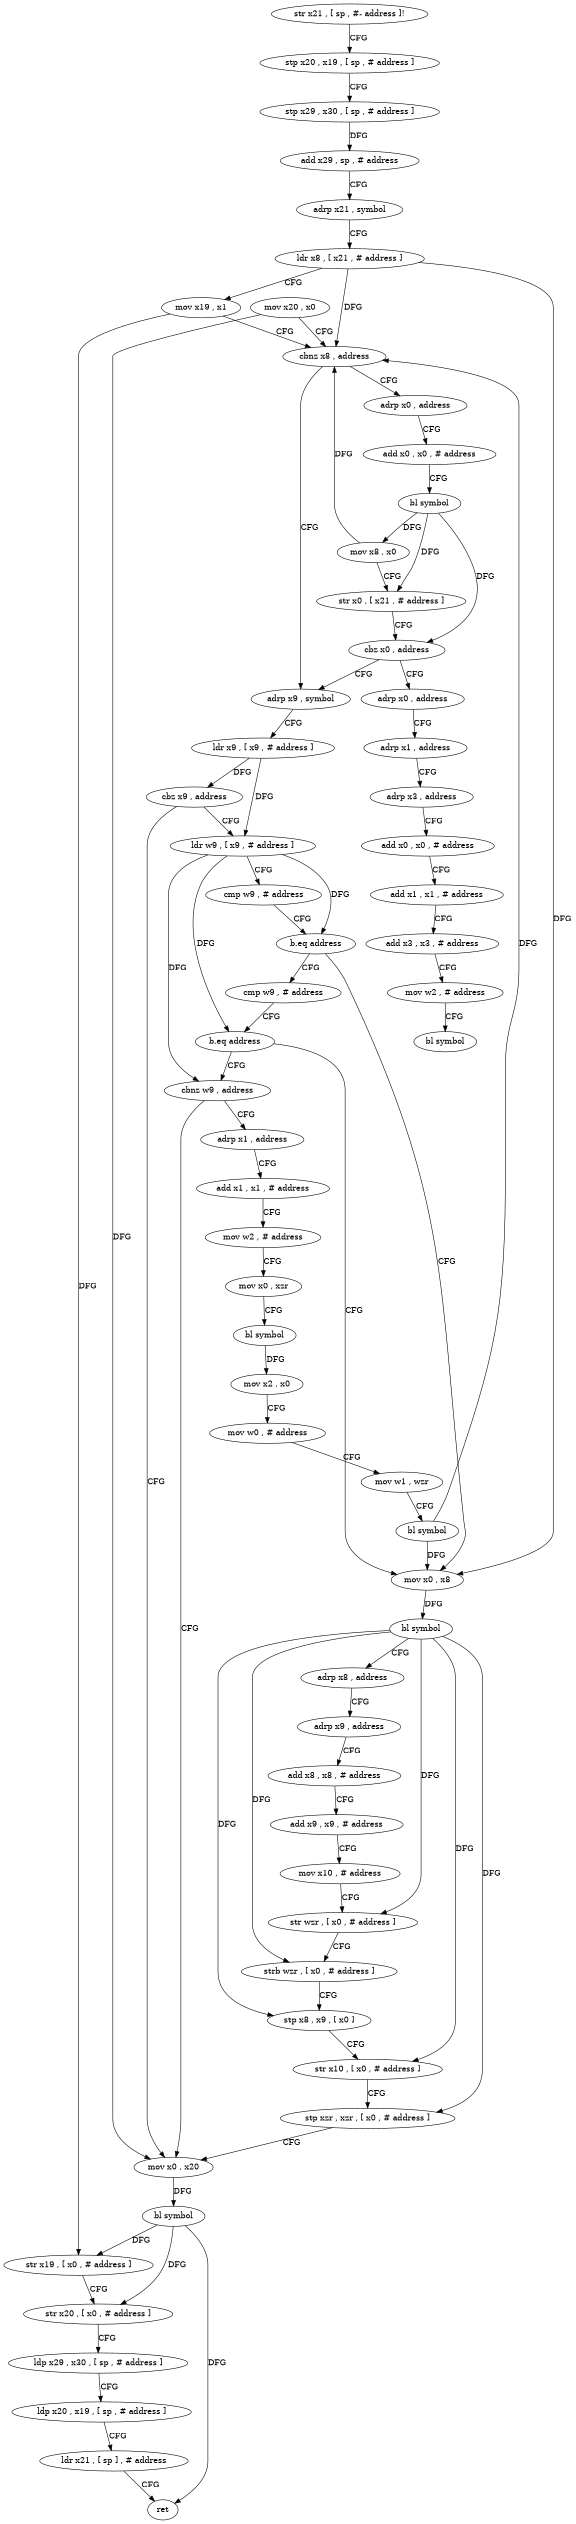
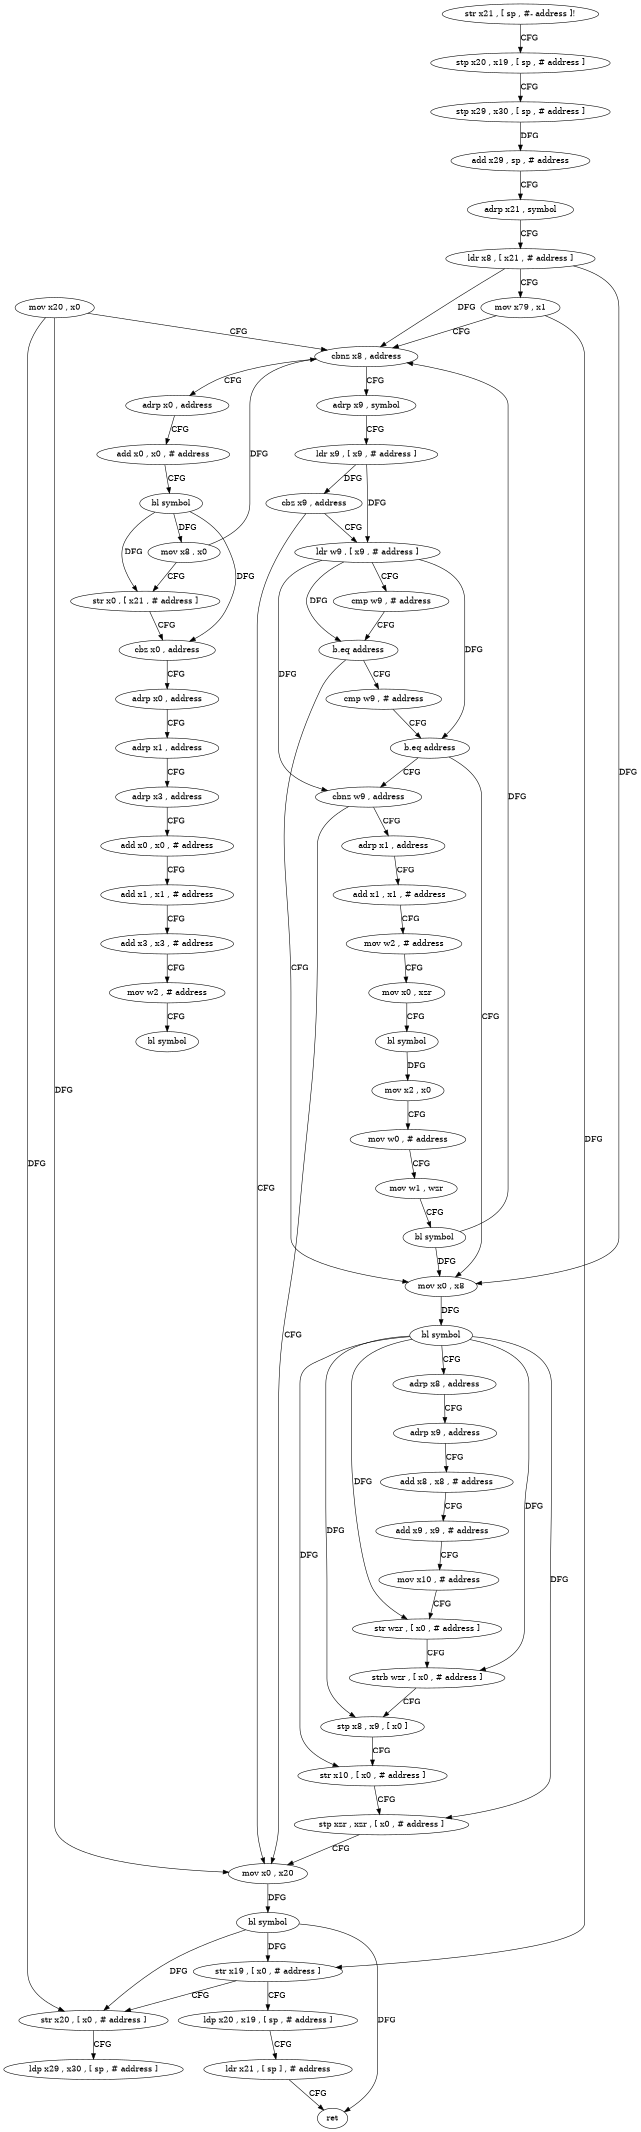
node "mov x19 , x1": label "mov x19 , x1" -> "mov x79 , x1"
edge "cbz x0 , address" -> "adrp x9 , symbol": removed, label "CFG"
edge "mov x20 , x0" -> "str x20 , [ x0 , # address ]": added, label "DFG"
edge "ldp x29 , x30 , [ sp , # address ]" -> "ldp x20 , x19 , [ sp , # address ]": now "str x19 , [ x0 , # address ]" -> "ldp x20 , x19 , [ sp , # address ]"
